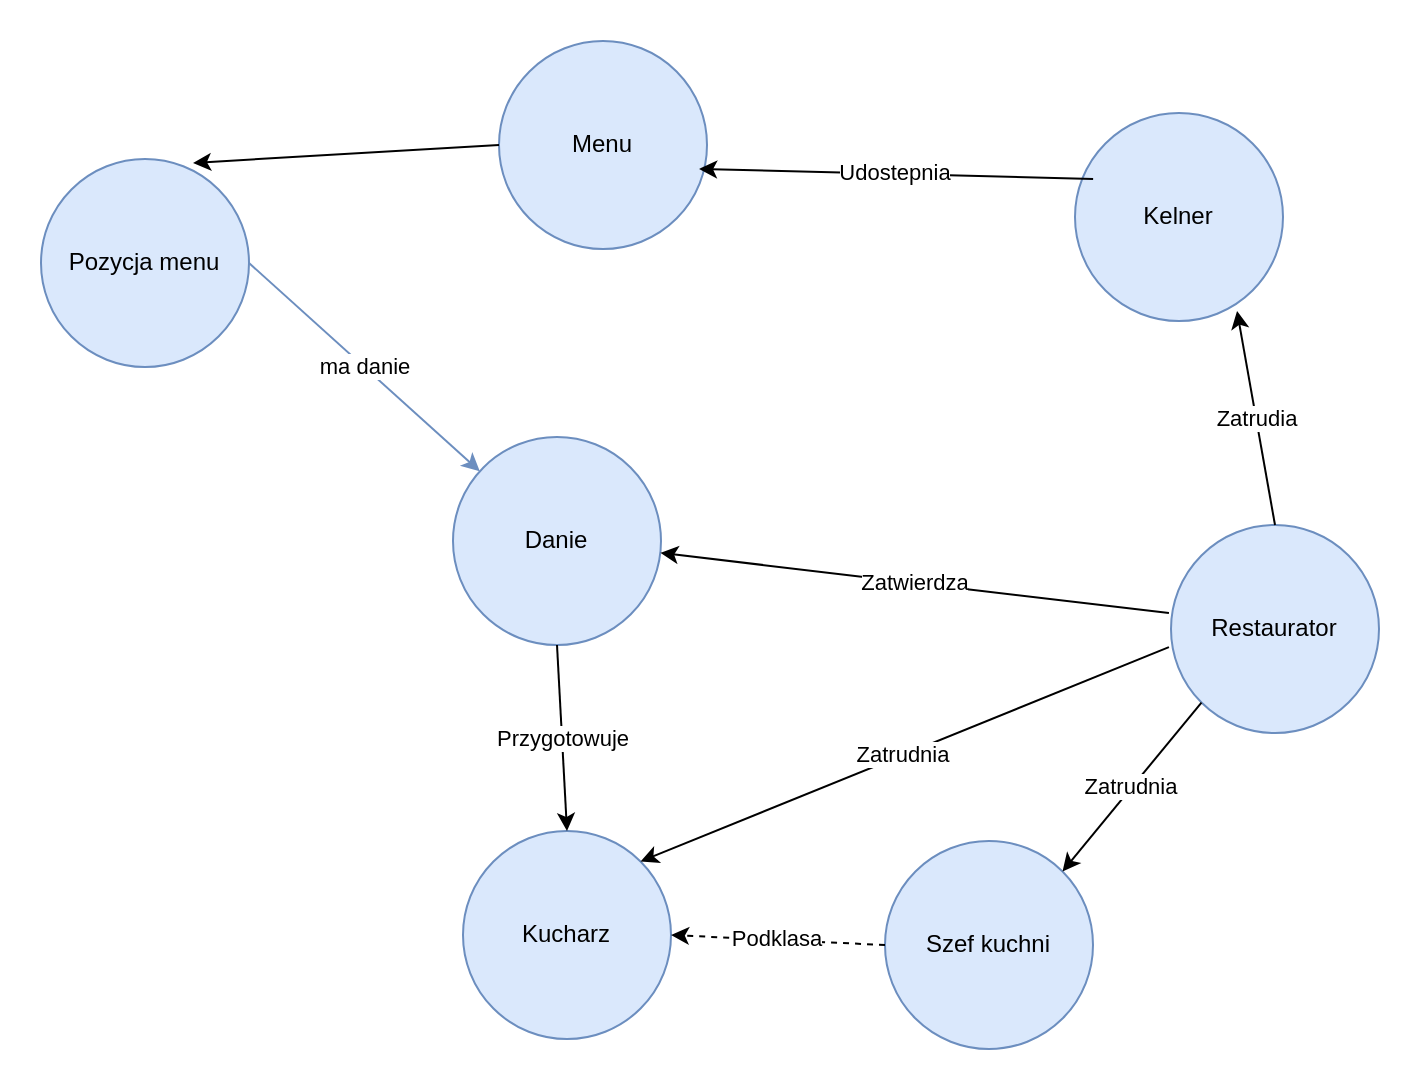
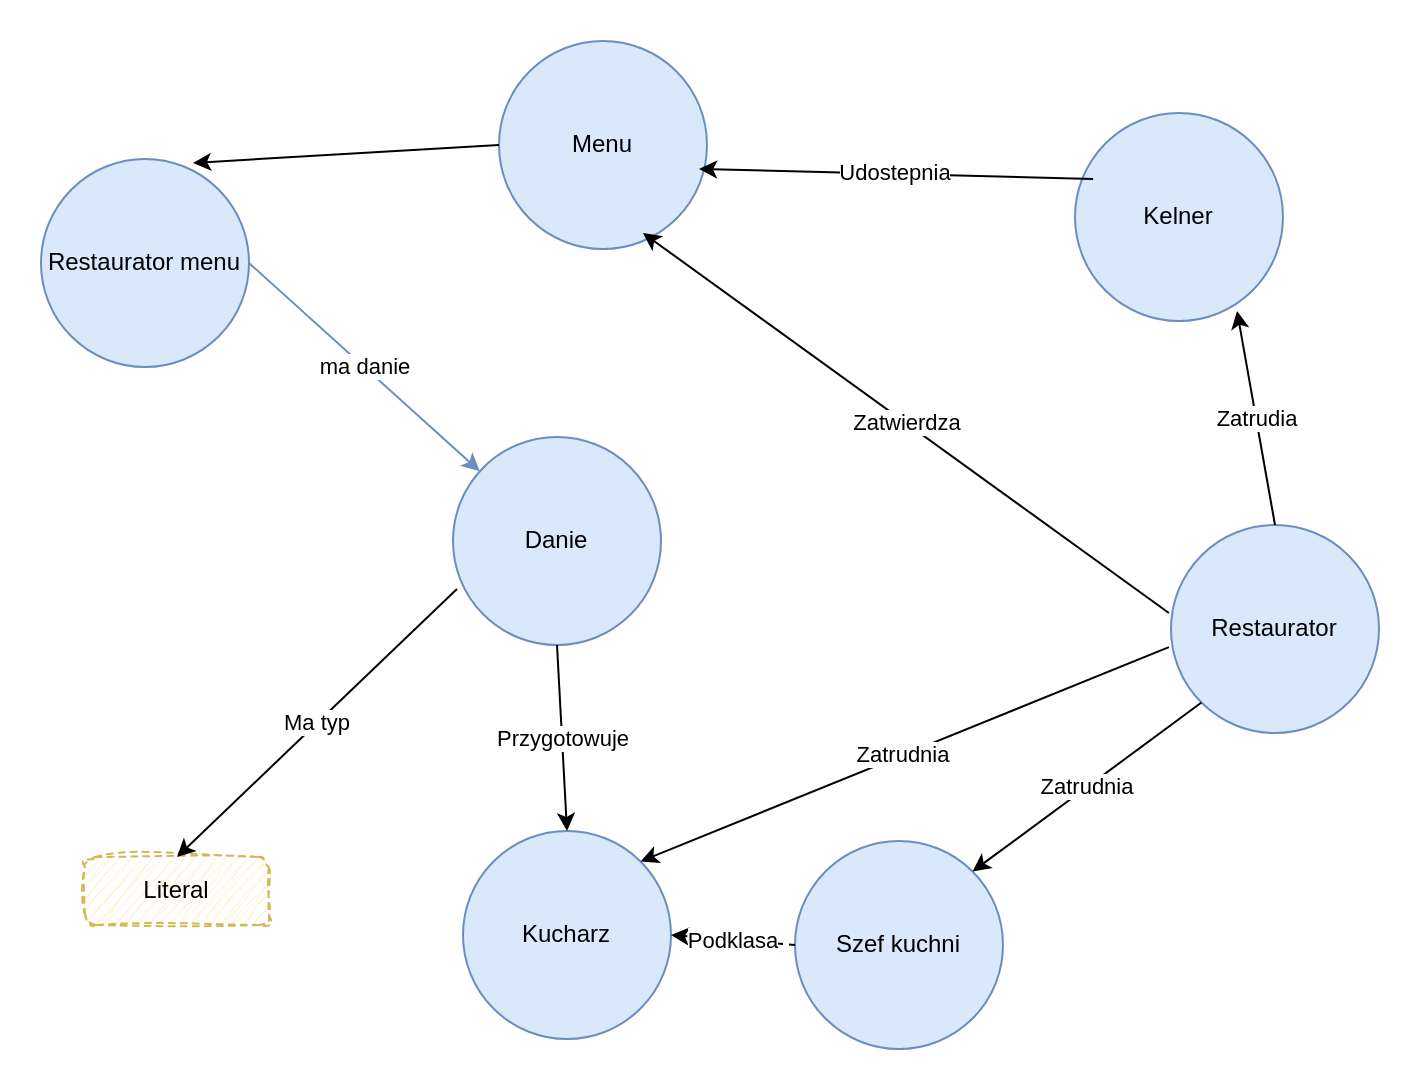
node "Pozycja menu": label "Pozycja menu" -> "Restaurator menu"
edge "Restaurator" -> "Danie": now "Restaurator" -> "Menu"
edge "Danie" -> "Literal": added, label "Ma typ"
node "Literal": added
node "Szef kuchni": moved (989, 945) -> (899, 945)
